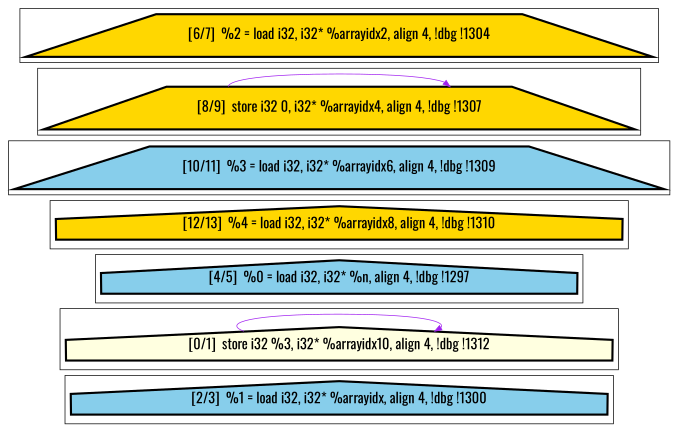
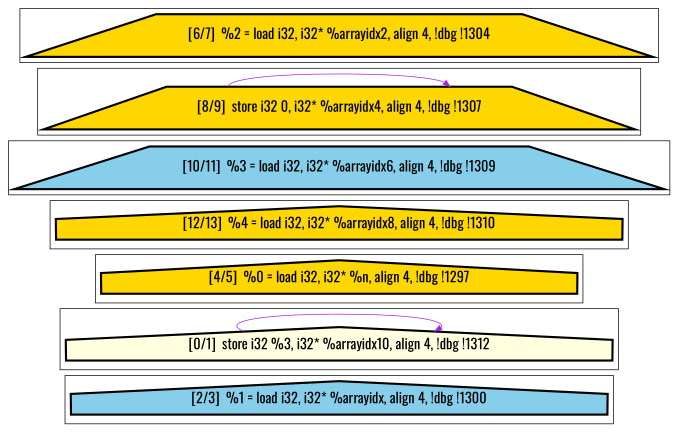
node "[4/5]  %0 = load i32, i32* %n, align 4, !dbg !1297": fillcolor skyblue -> gold
